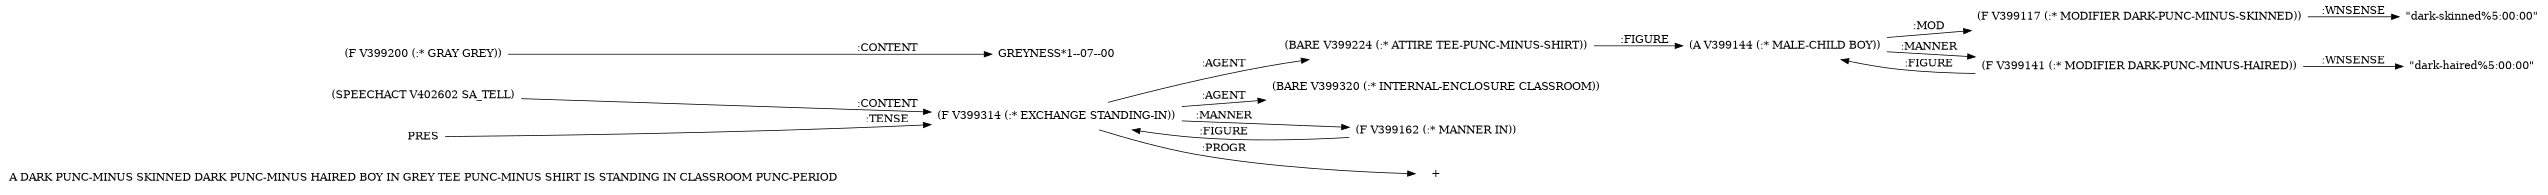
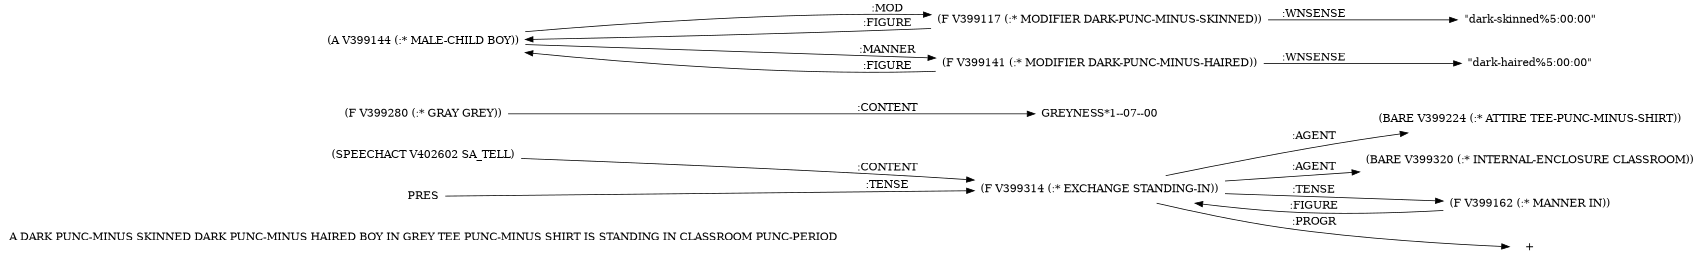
edge "(BARE V399224 (:* ATTIRE TEE-PUNC-MINUS-SHIRT))" -> "(A V399144 (:* MALE-CHILD BOY))": now "(F V399117 (:* MODIFIER DARK-PUNC-MINUS-SKINNED))" -> "(A V399144 (:* MALE-CHILD BOY))"
node "(F V399200 (:* GRAY GREY))": label "(F V399200 (:* GRAY GREY))" -> "(F V399280 (:* GRAY GREY))"
edge "(F V399314 (:* EXCHANGE STANDING-IN))" -> "(F V399162 (:* MANNER IN))": label ":MANNER" -> ":TENSE"
